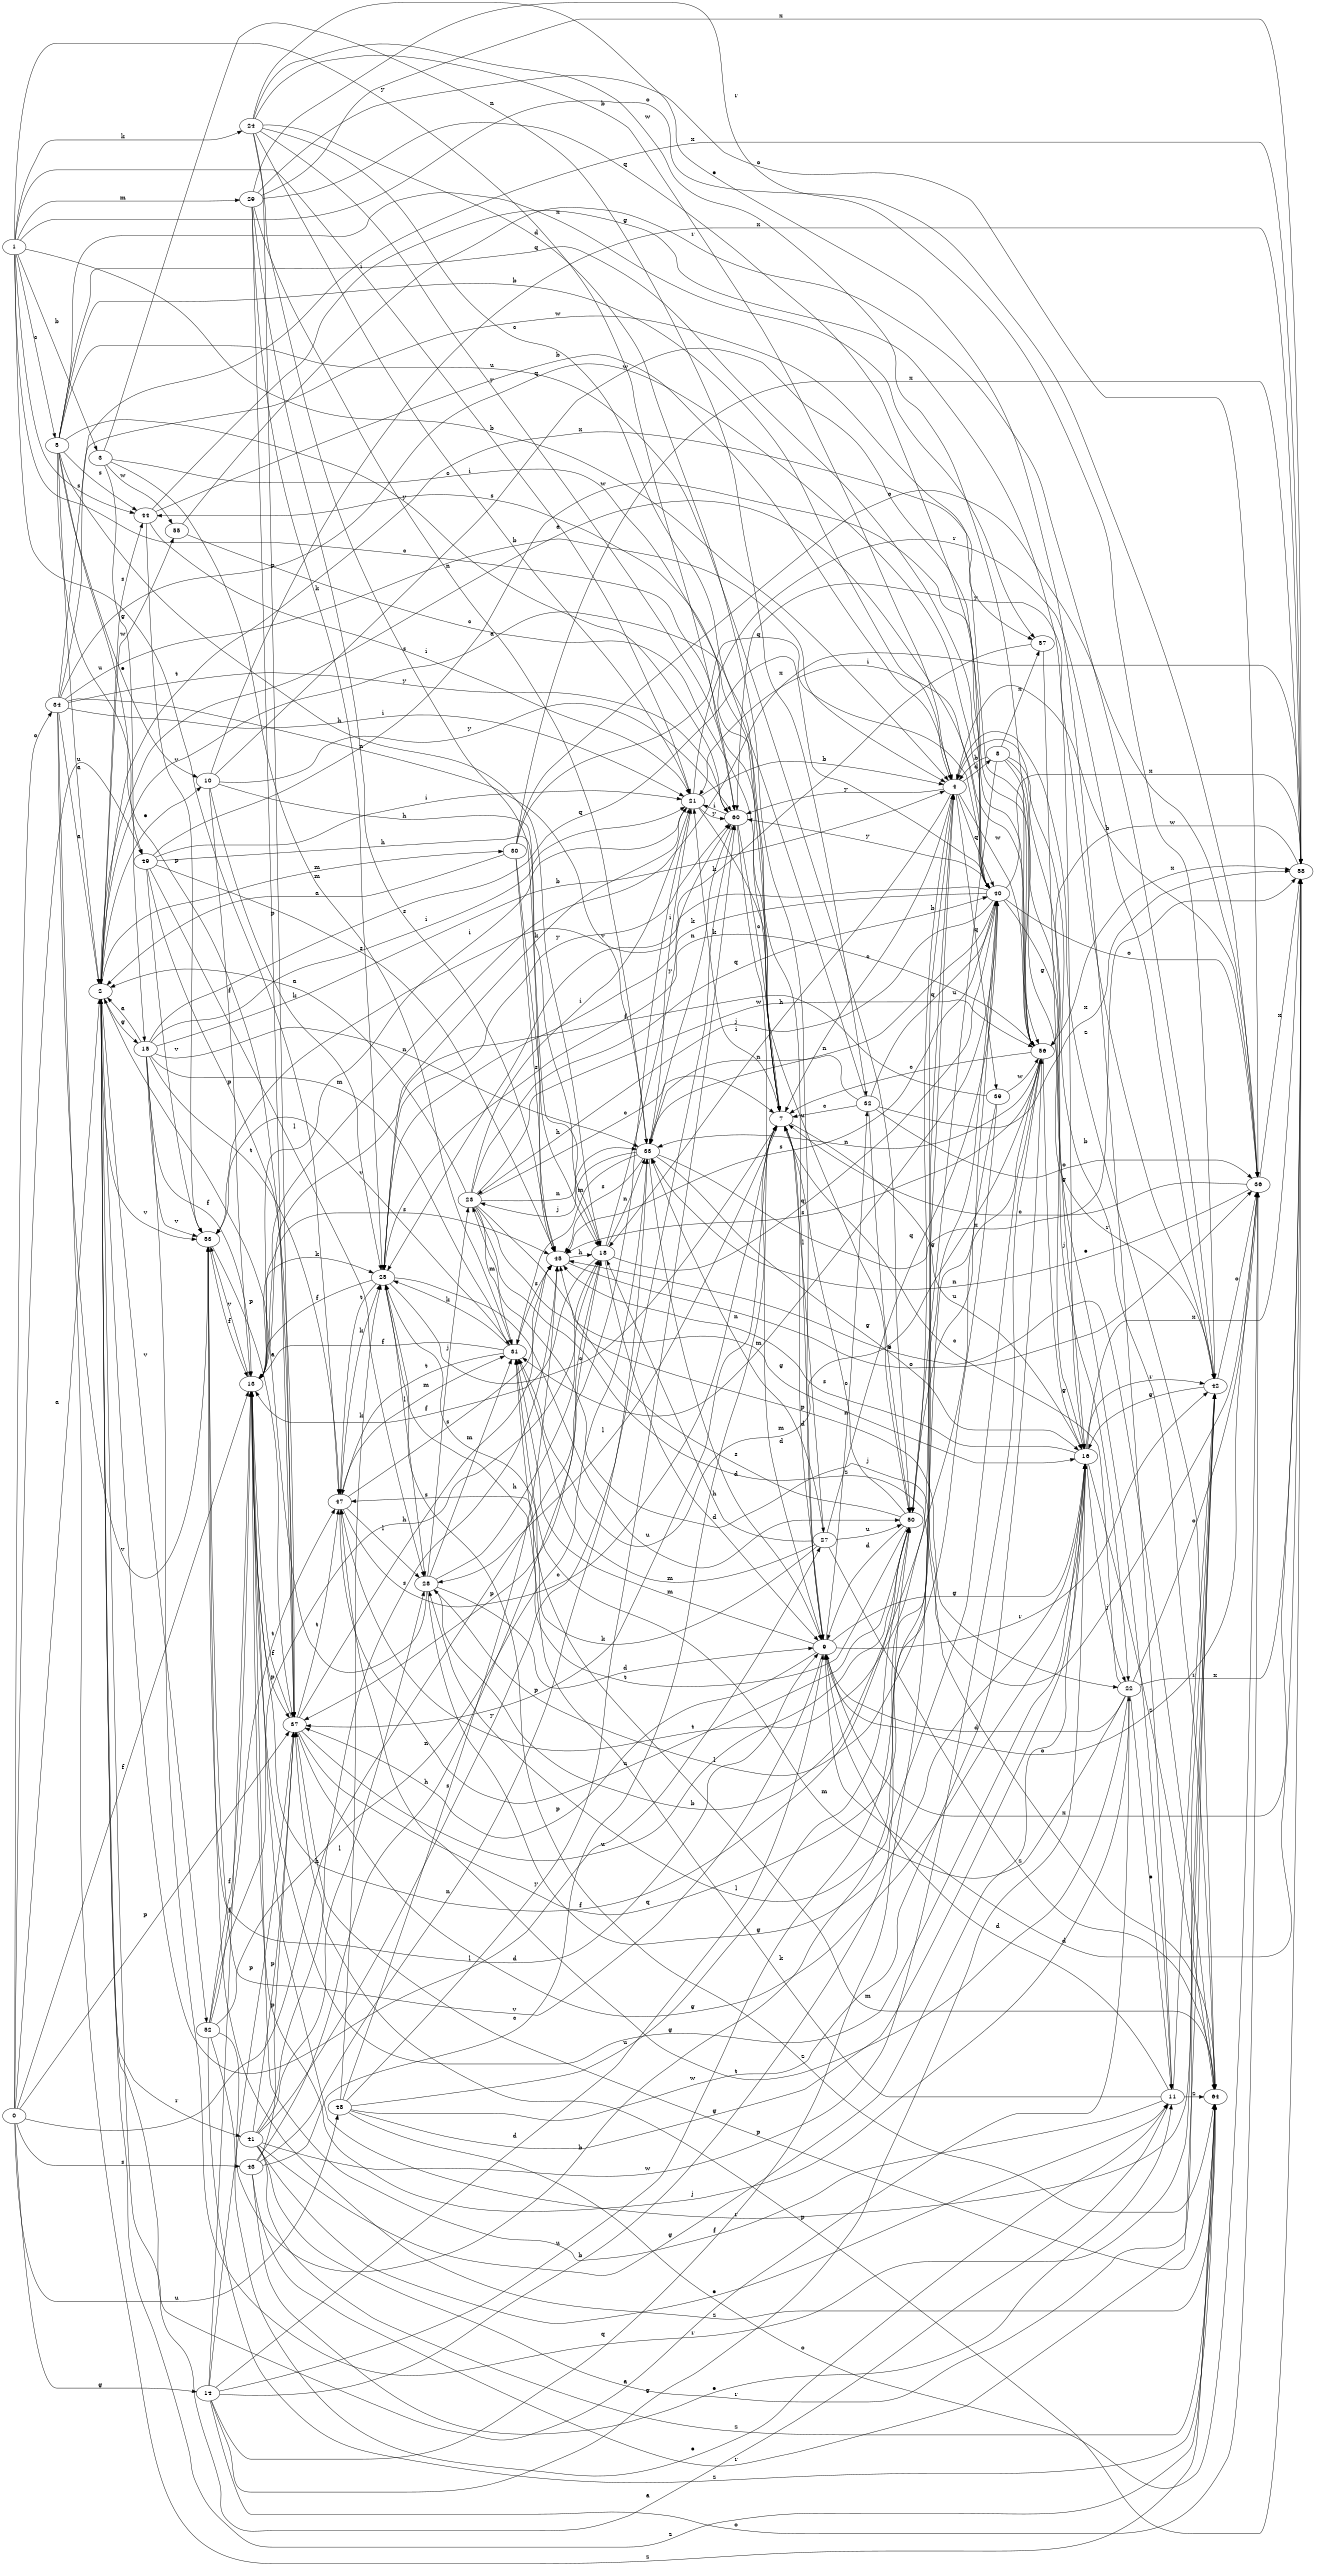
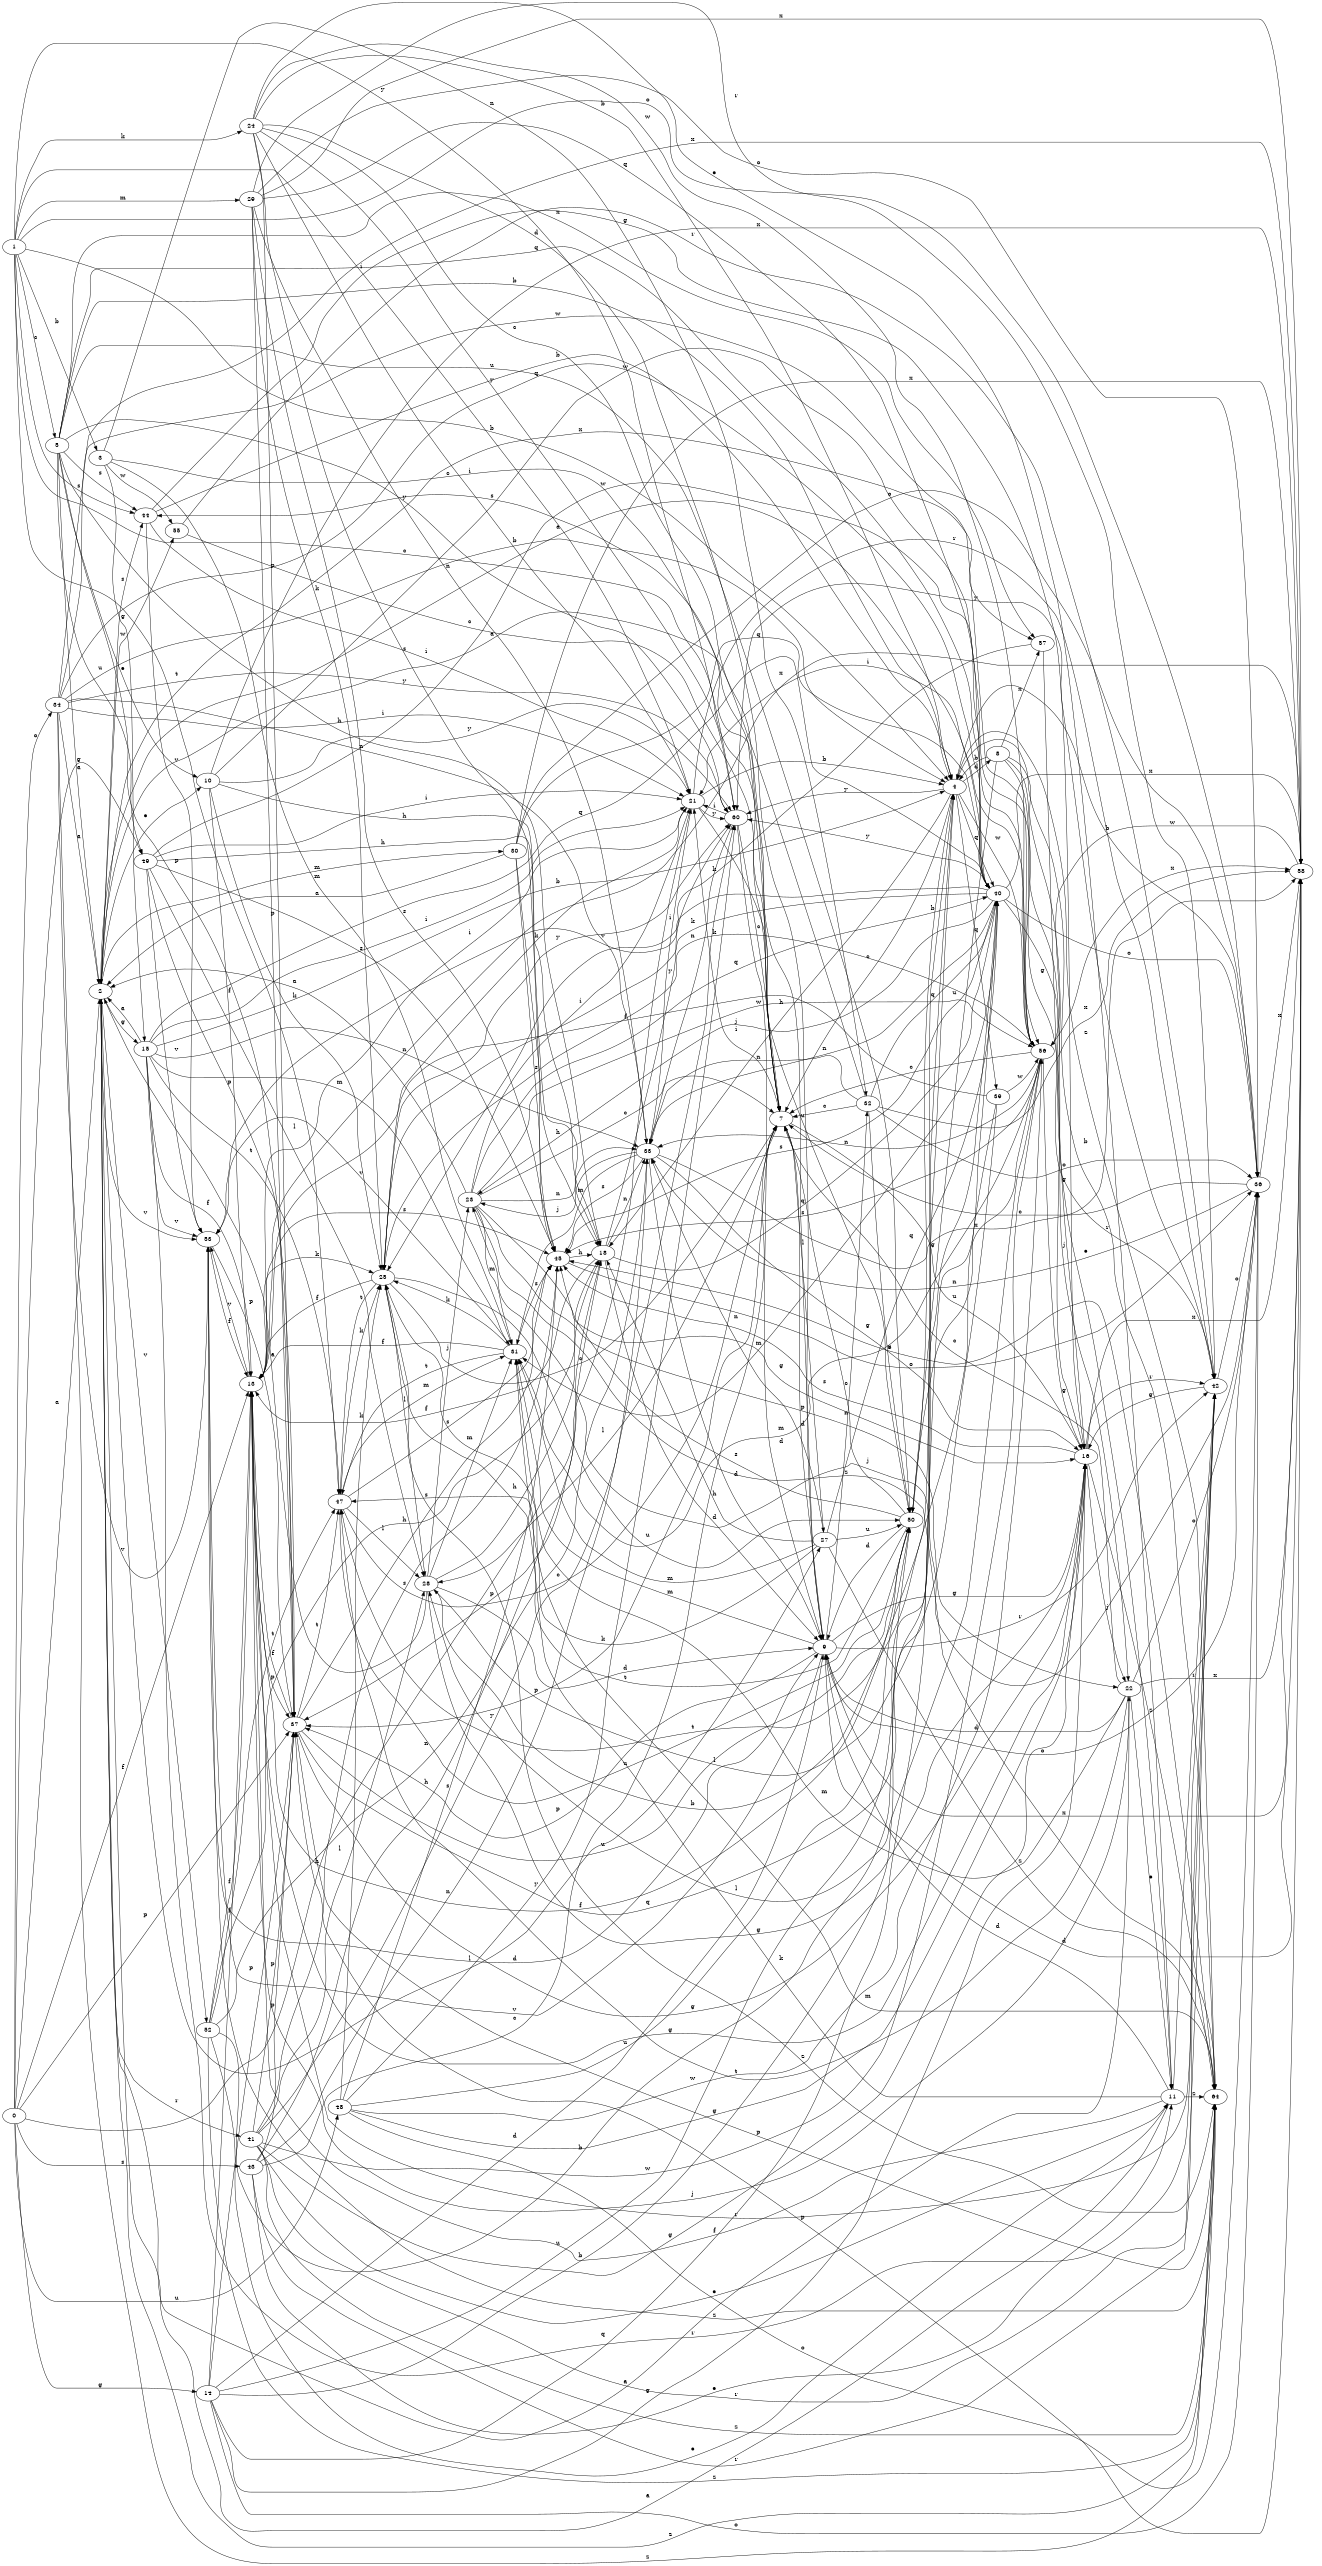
edge "0" -> "49": label "u" -> "g"
